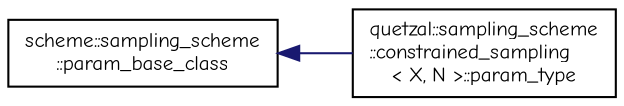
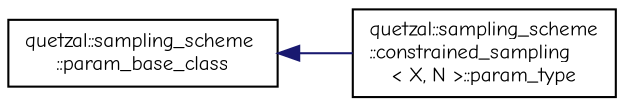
node "scheme::sampling_scheme ::param_base_class": label "scheme::sampling_scheme ::param_base_class" -> "quetzal::sampling_scheme ::param_base_class"
